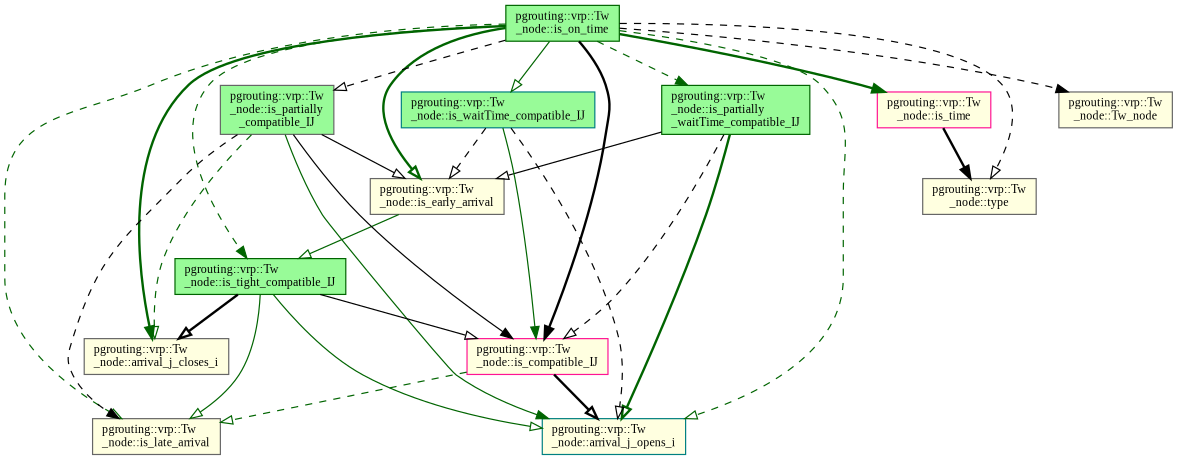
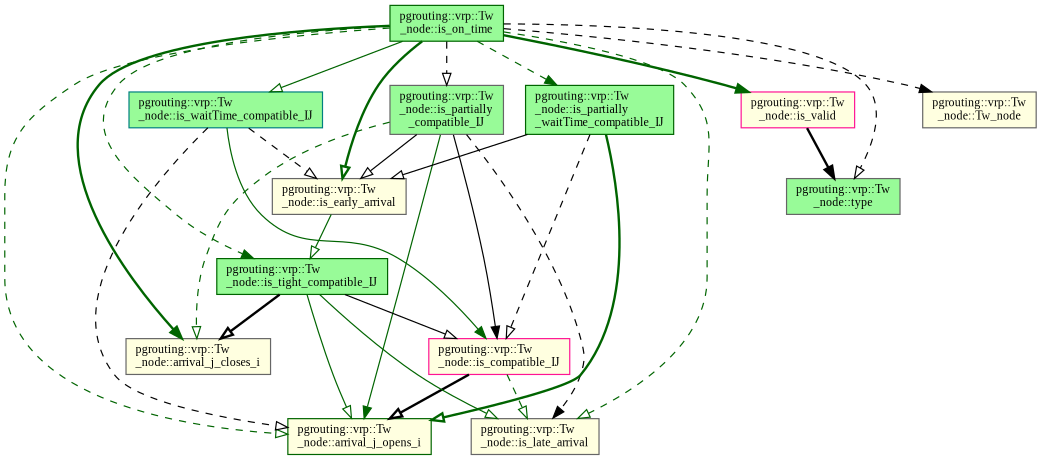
node "pgrouting::vrp::Tw _node::is_time": label "pgrouting::vrp::Tw _node::is_time" -> "pgrouting::vrp::Tw _node::is_valid"
edge "pgrouting::vrp::Tw _node::is_on_time" -> "pgrouting::vrp::Tw _node::is_compatible_IJ": removed
node "pgrouting::vrp::Tw _node::type": fillcolor lightyellow -> palegreen
node "pgrouting::vrp::Tw _node::arrival_j_opens_i": color teal -> darkgreen
